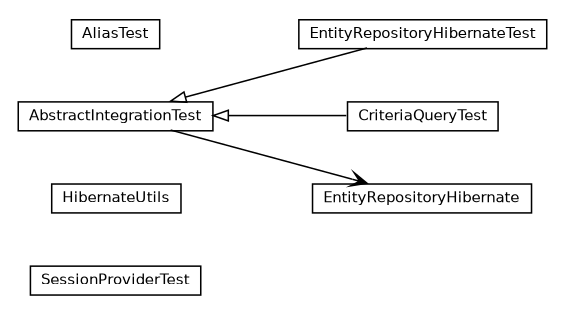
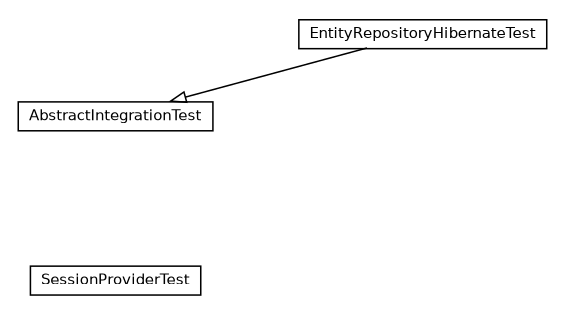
node "AliasTest": removed
node "CriteriaQueryTest": removed
node "HibernateUtils": removed
node "EntityRepositoryHibernate": removed
